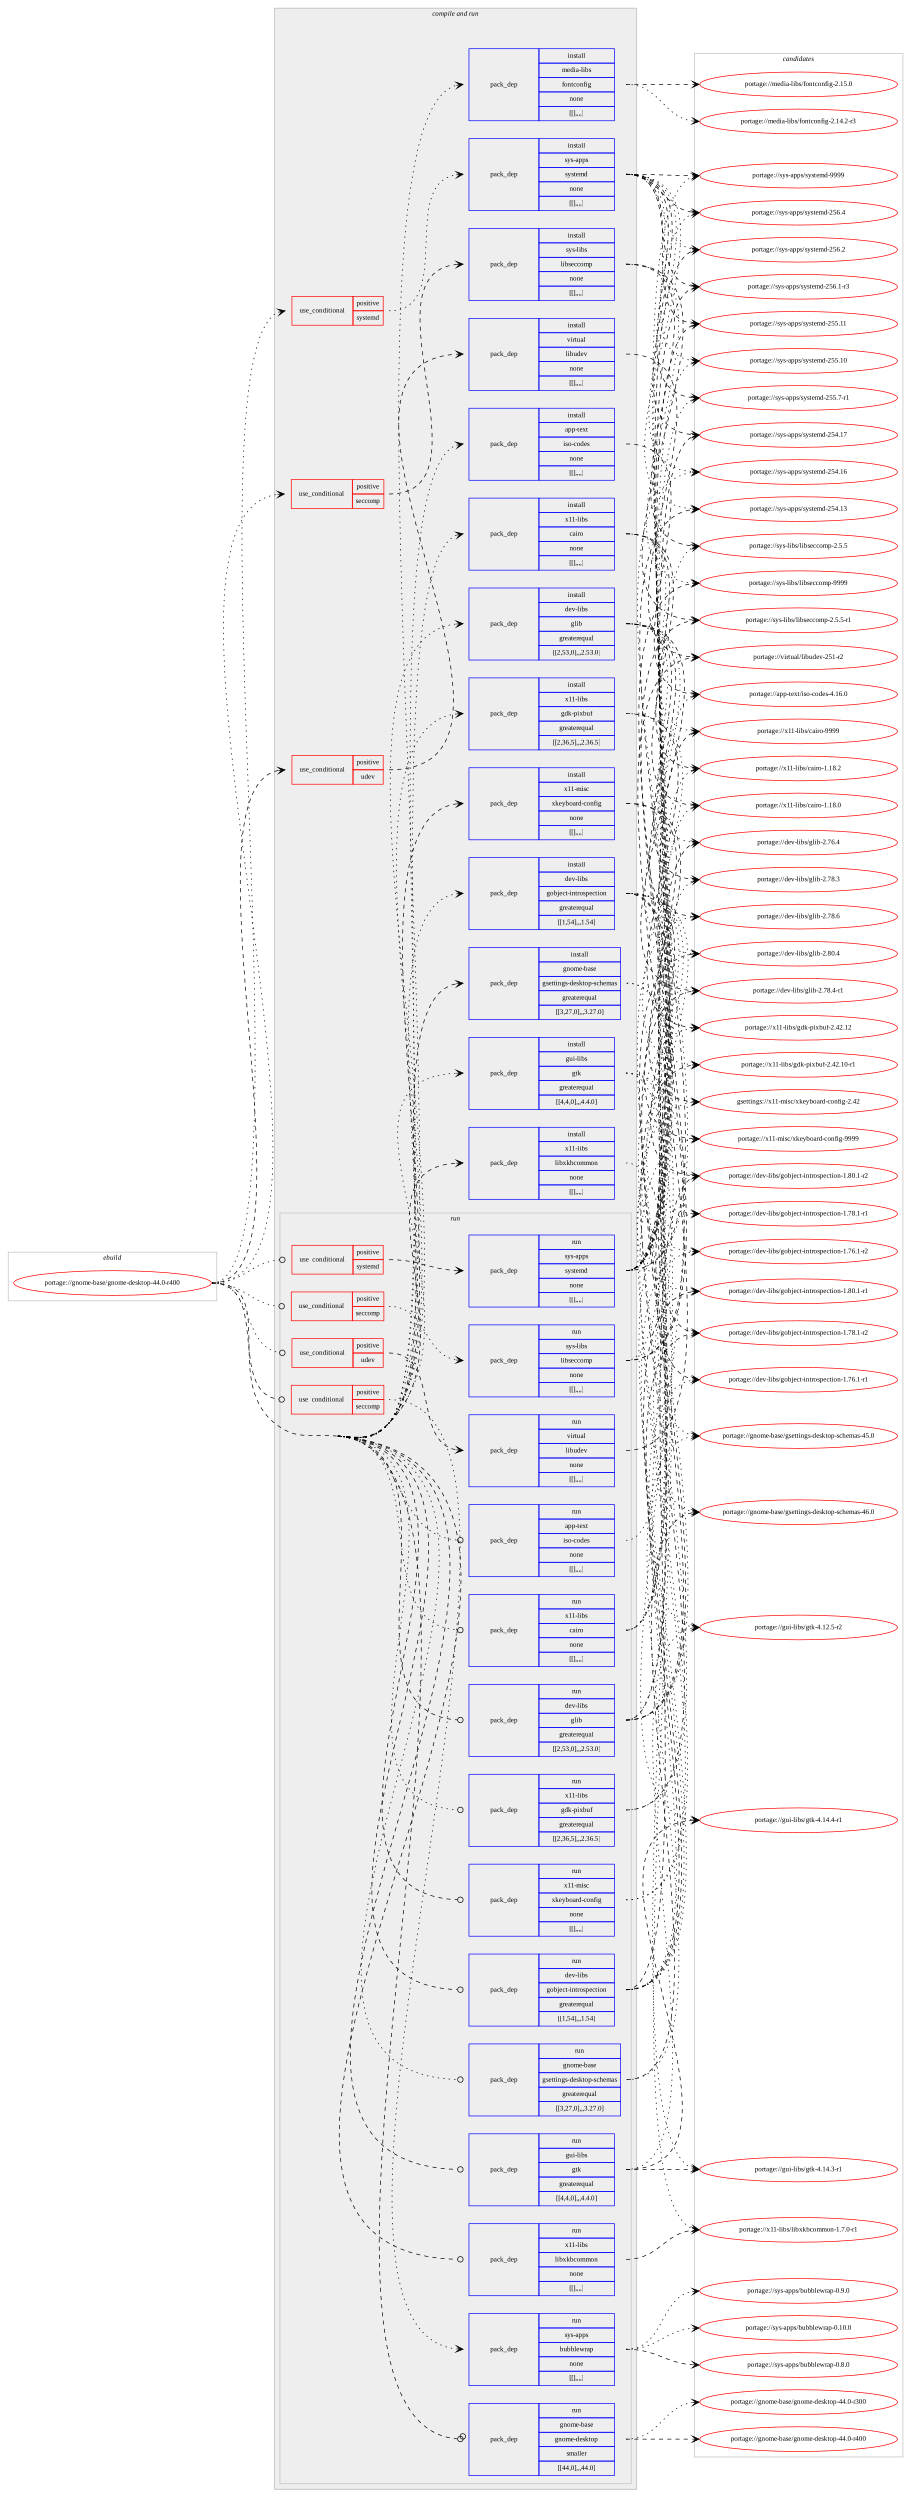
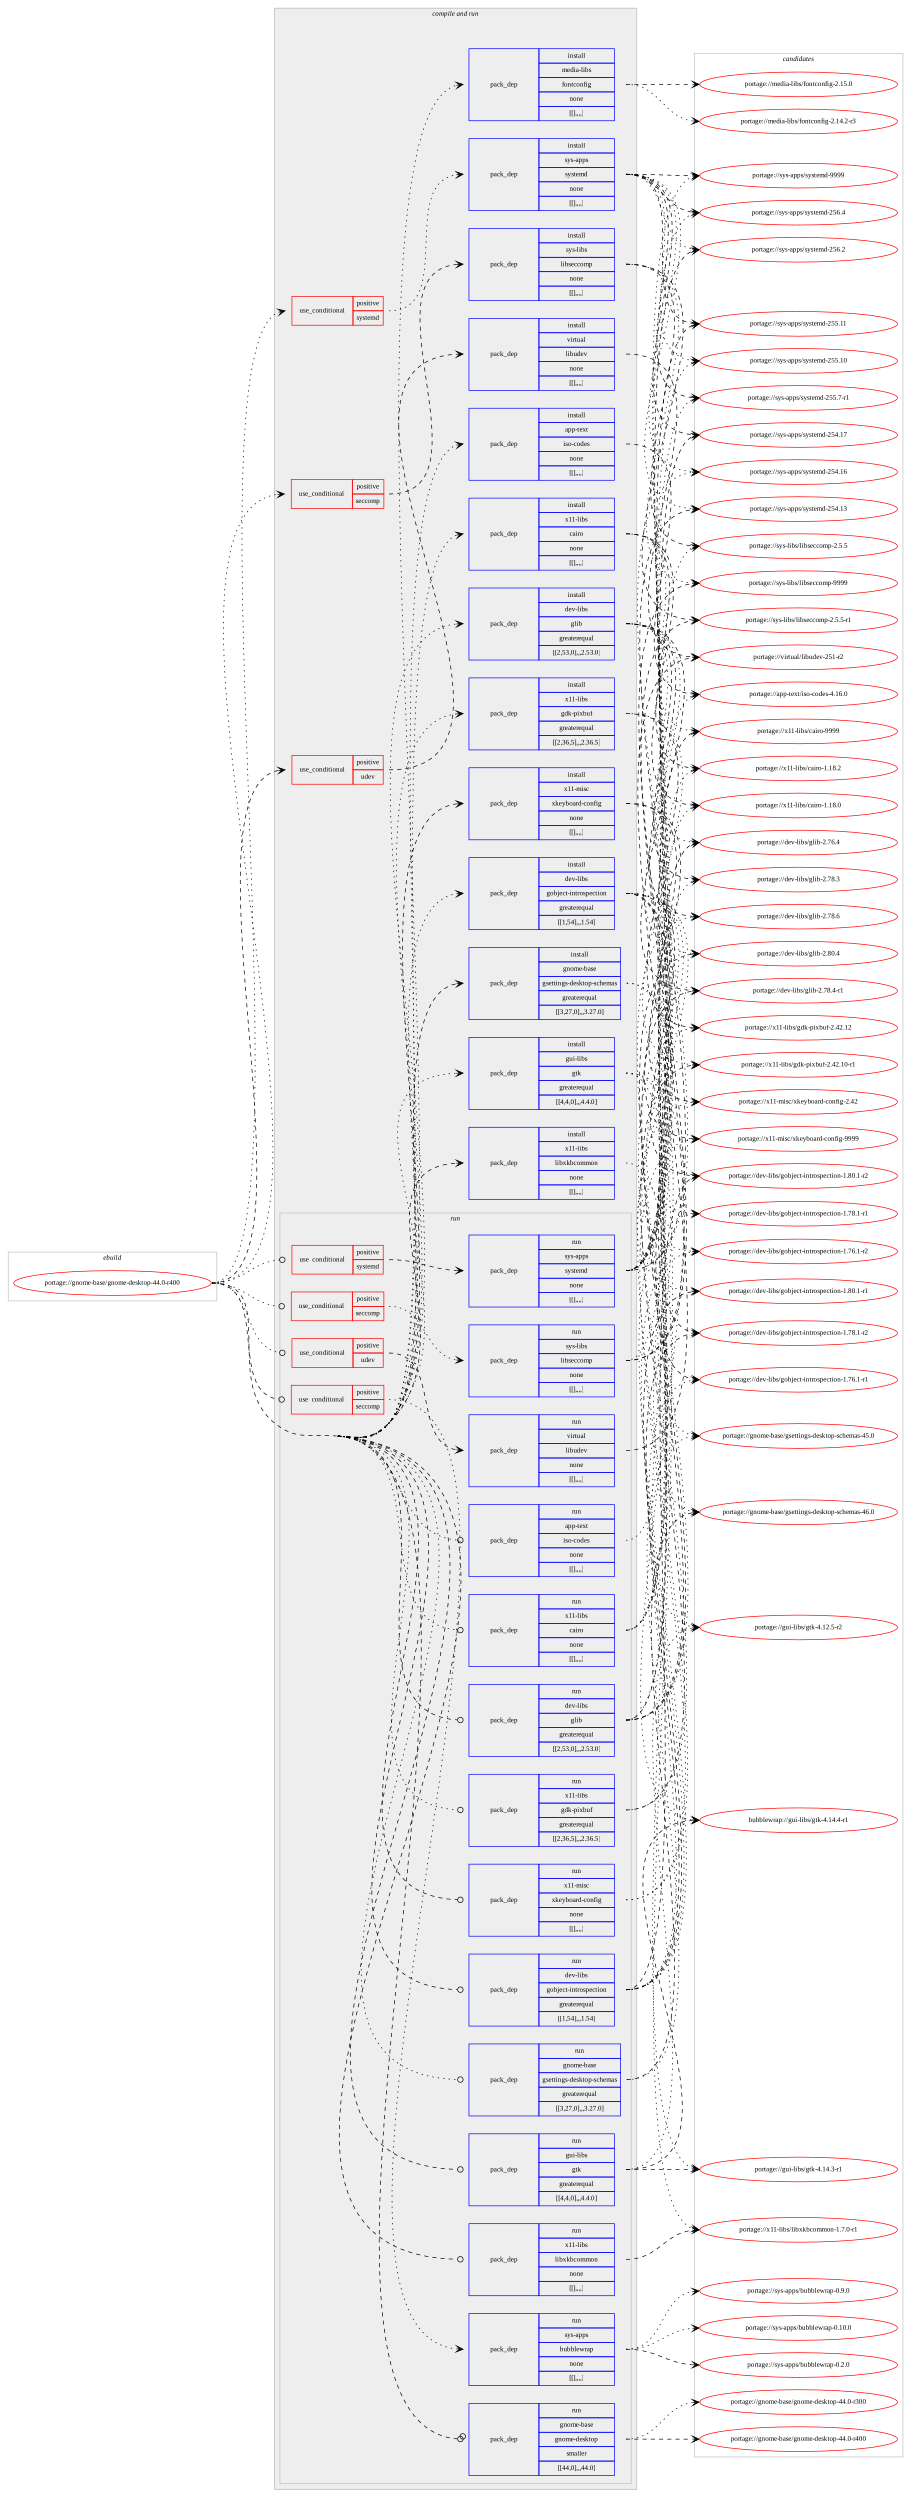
node "portage://sys-apps/systemd-256.1-r3": removed
node "gsettings://x11-misc/xkeyboard-config-2.42": label "gsettings://x11-misc/xkeyboard-config-2.42" -> "portage://x11-misc/xkeyboard-config-2.42"
node "portage://gui-libs/gtk-4.14.4-r1": label "portage://gui-libs/gtk-4.14.4-r1" -> "bubblewrap://gui-libs/gtk-4.14.4-r1"
node "portage://sys-apps/bubblewrap-0.8.0": label "portage://sys-apps/bubblewrap-0.8.0" -> "portage://sys-apps/bubblewrap-0.2.0"
